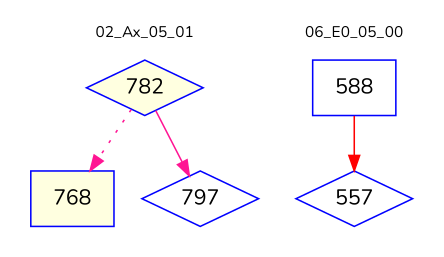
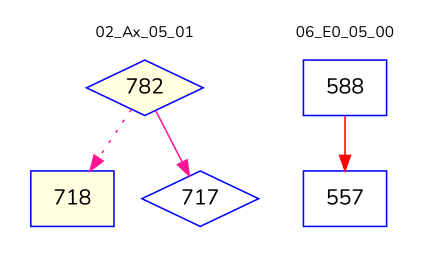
node "768": label "768" -> "718"
node "797": label "797" -> "717"
node "557": shape diamond -> box
